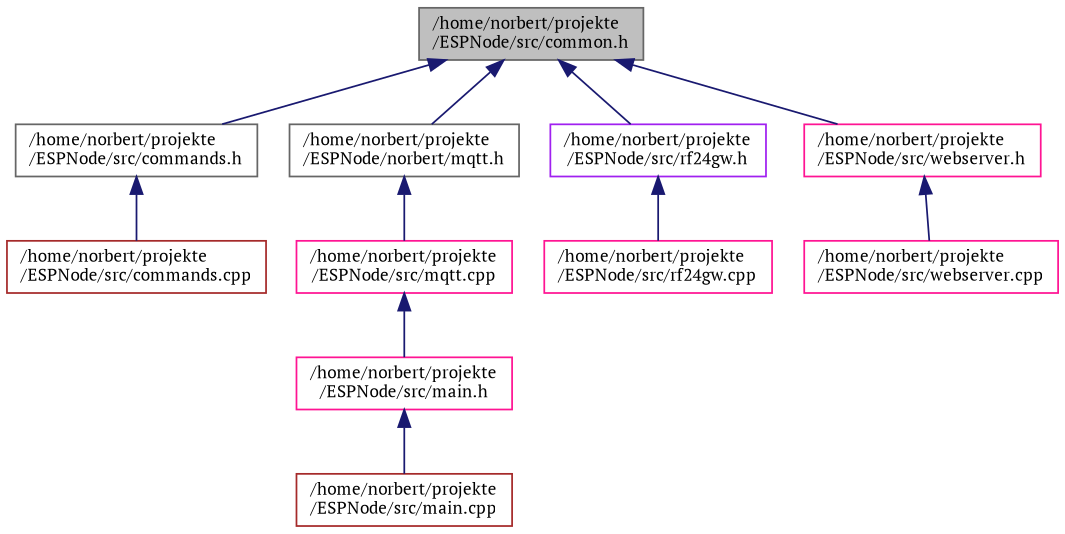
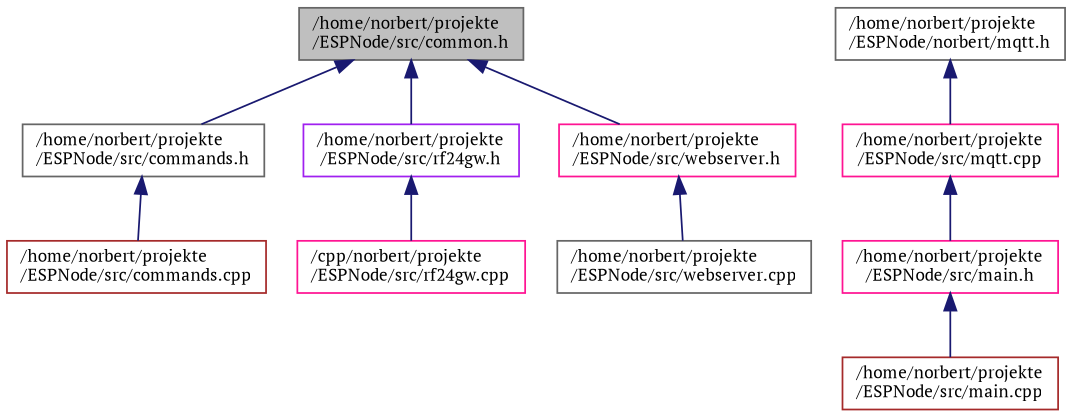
edge "/home/norbert/projekte /ESPNode/norbert/mqtt.h" -> "/home/norbert/projekte /ESPNode/src/common.h": removed
node "/home/norbert/projekte /ESPNode/src/rf24gw.cpp": label "/home/norbert/projekte /ESPNode/src/rf24gw.cpp" -> "/cpp/norbert/projekte /ESPNode/src/rf24gw.cpp"
node "/home/norbert/projekte /ESPNode/src/webserver.cpp": color deeppink -> gray40
